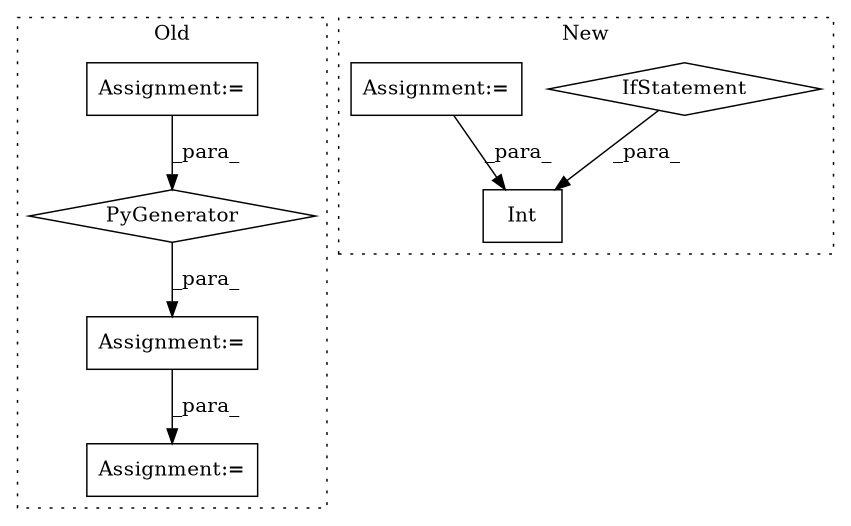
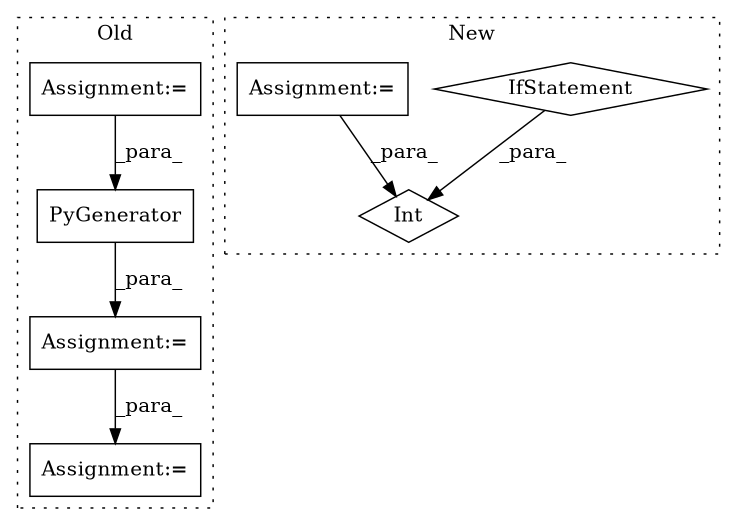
node "PyGenerator": shape diamond -> box
node "Int": shape box -> diamond
